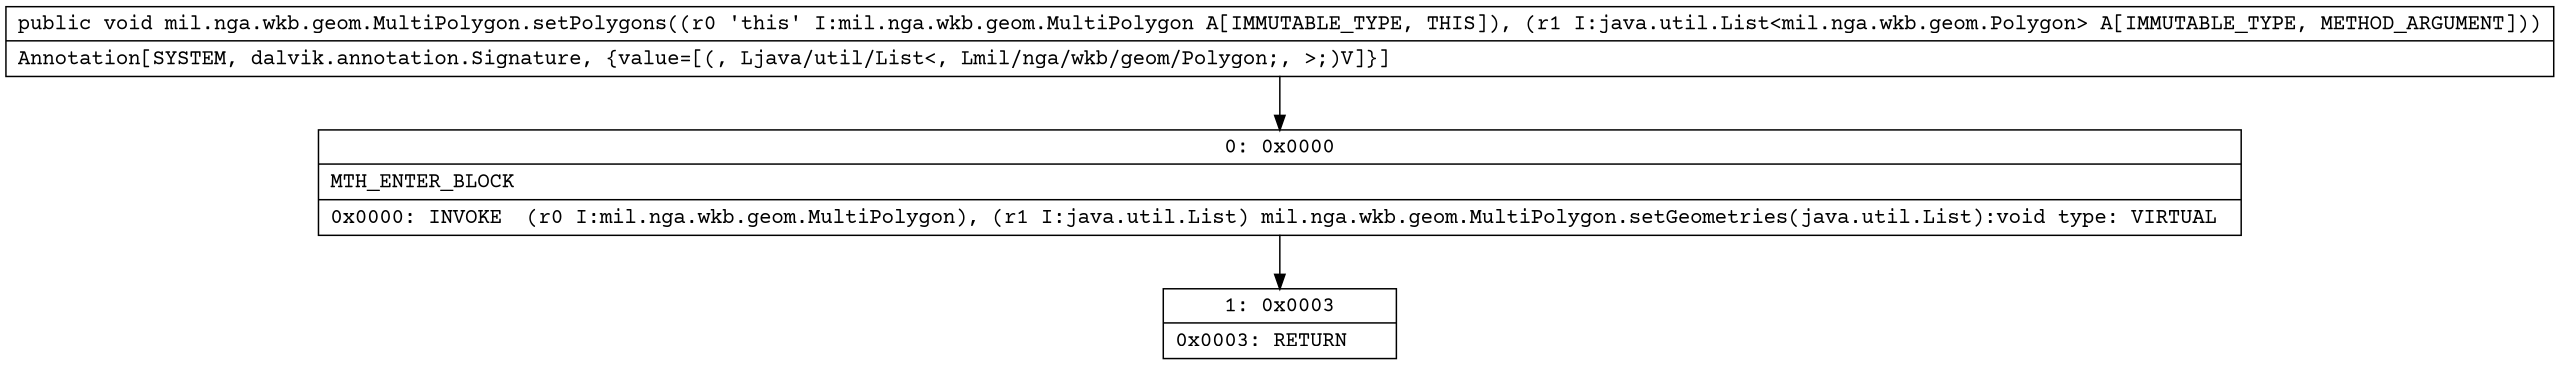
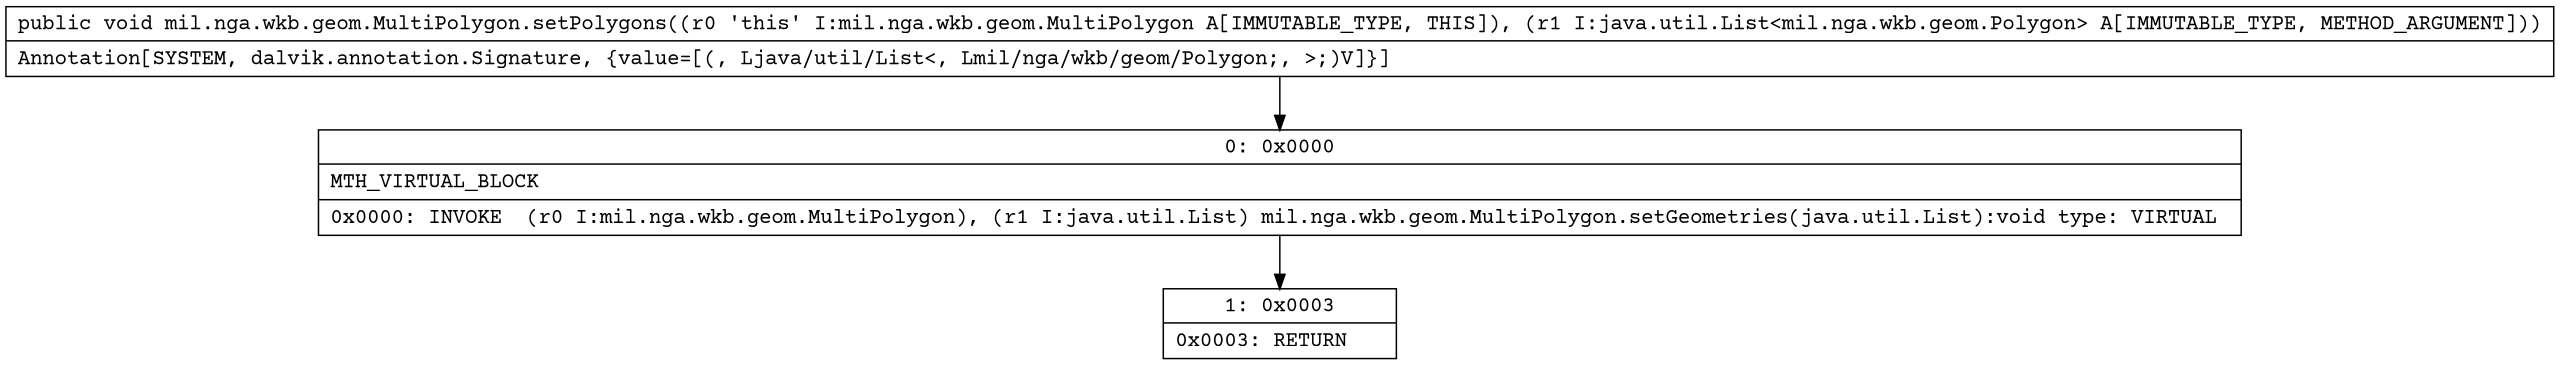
node "0: 0x0000": text "MTH_ENTER_BLOCK" -> "MTH_VIRTUAL_BLOCK"
